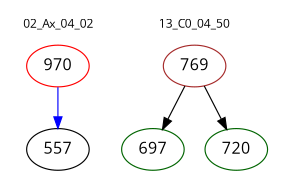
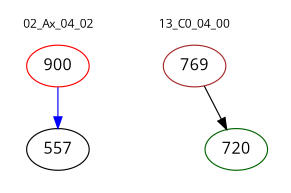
cluster "13_C0_04_50": label "13_C0_04_50" -> "13_C0_04_00"
node "970": label "970" -> "900"
node "697": removed
